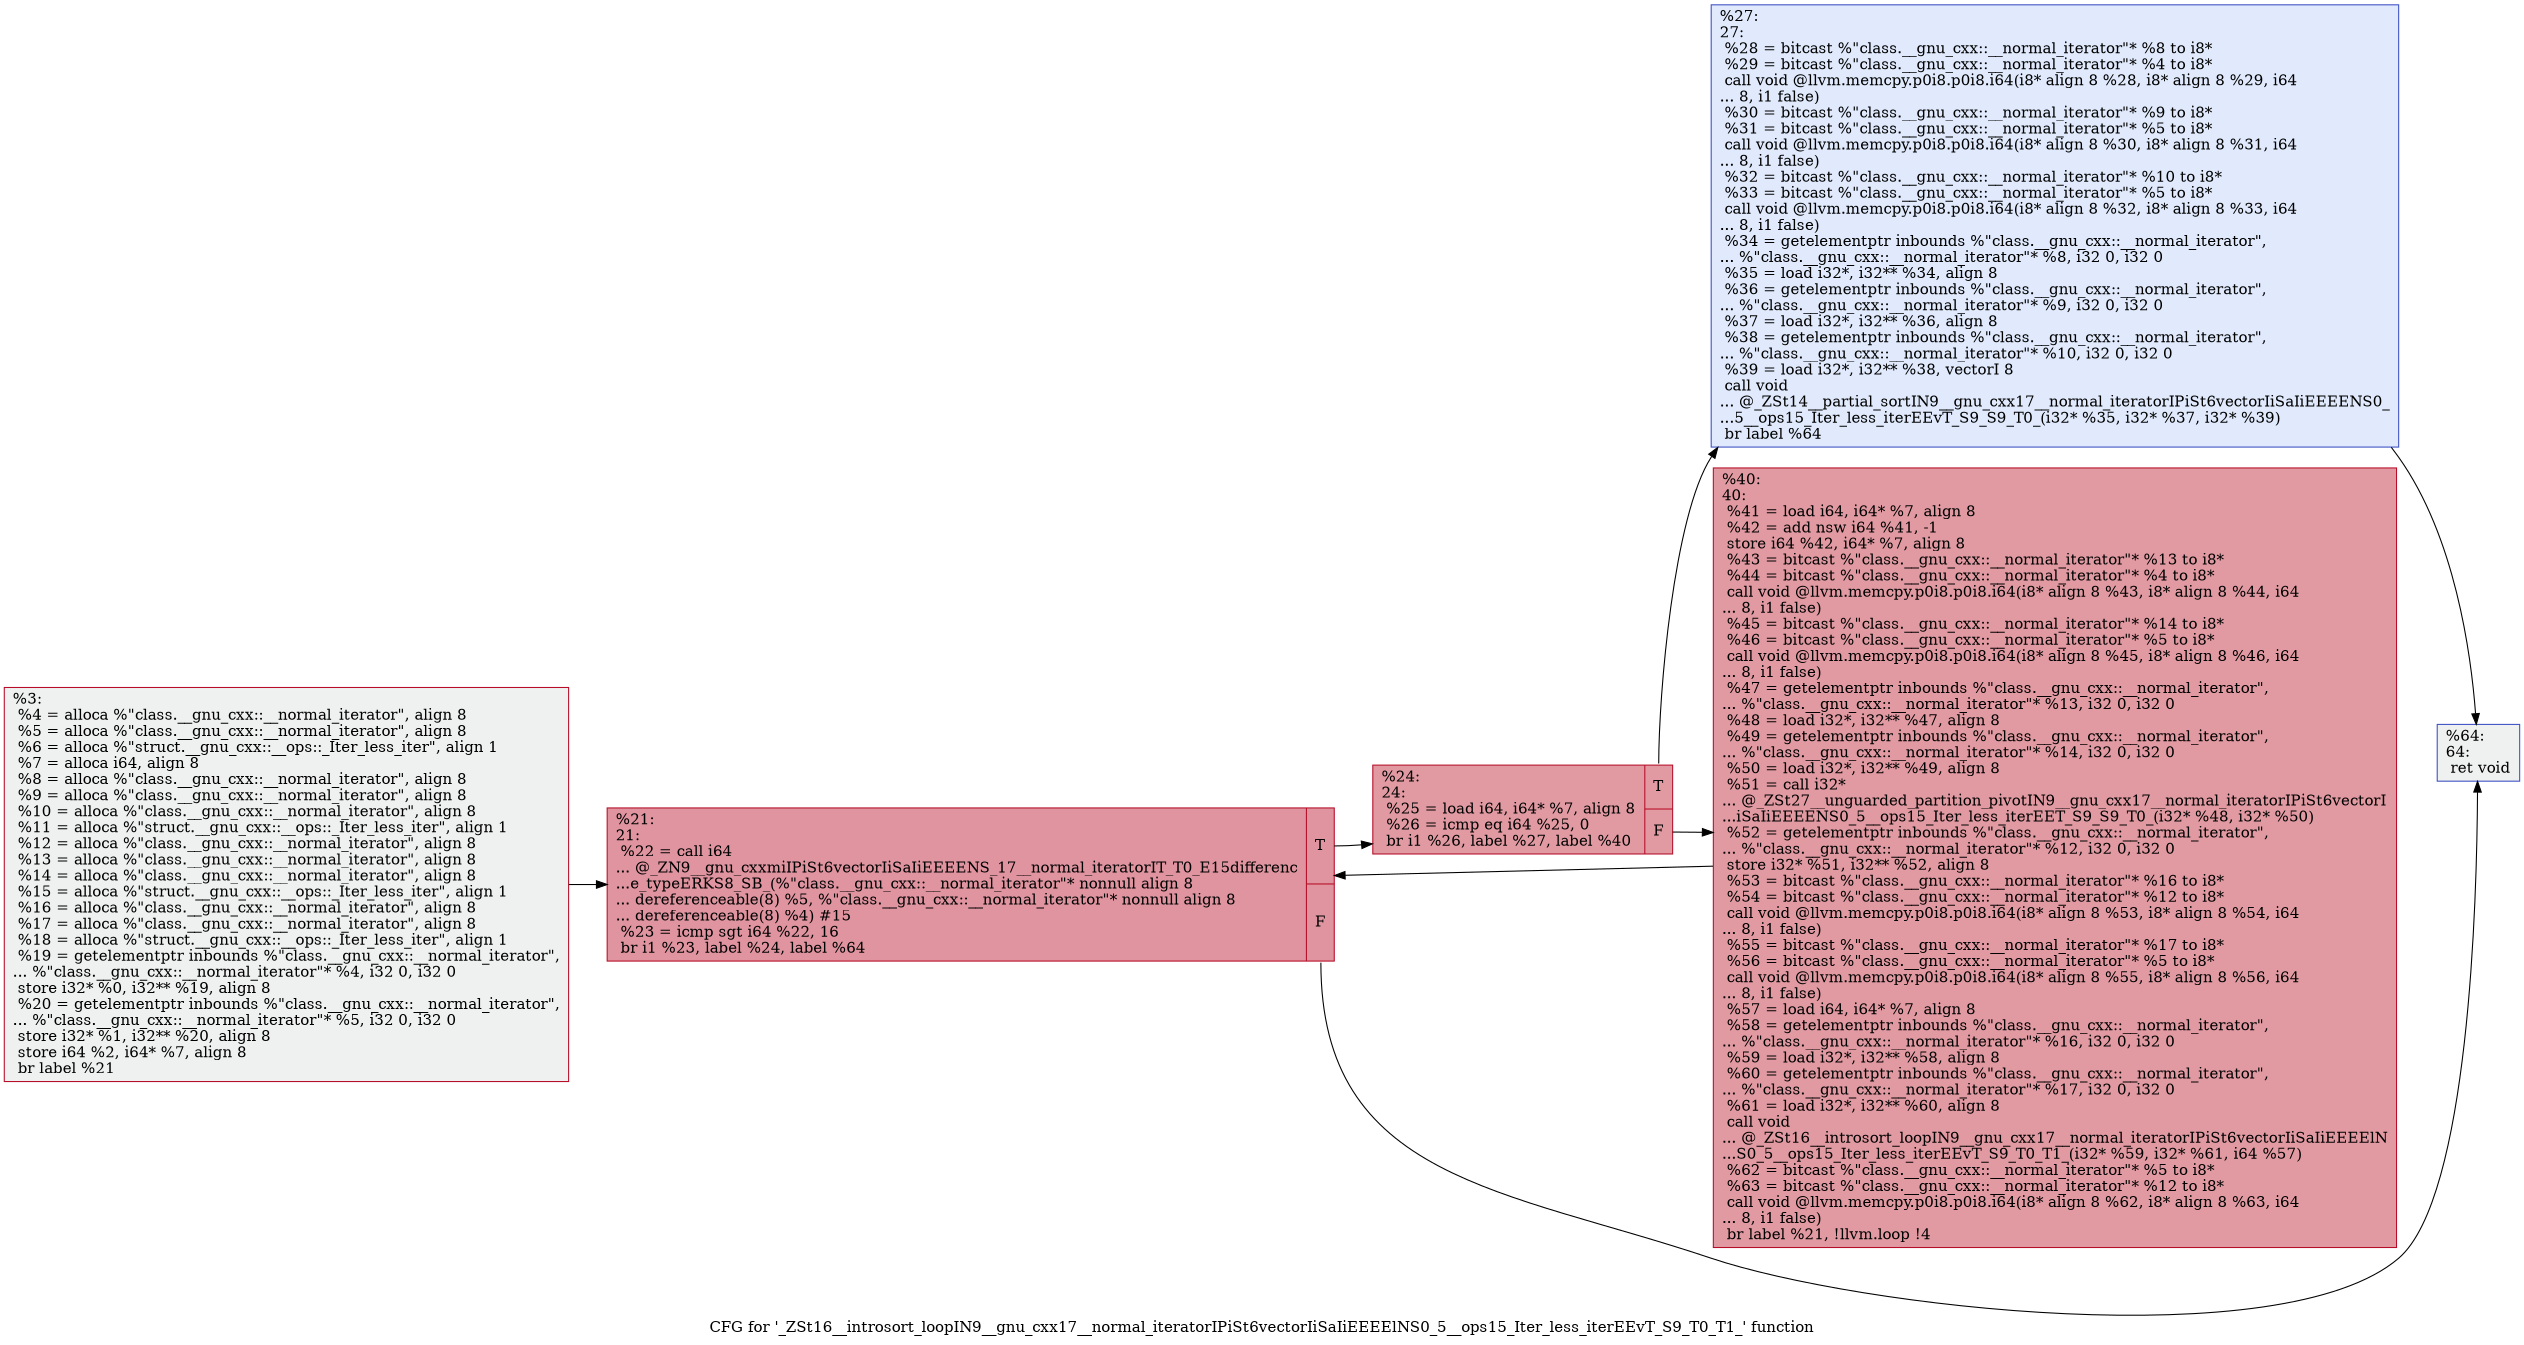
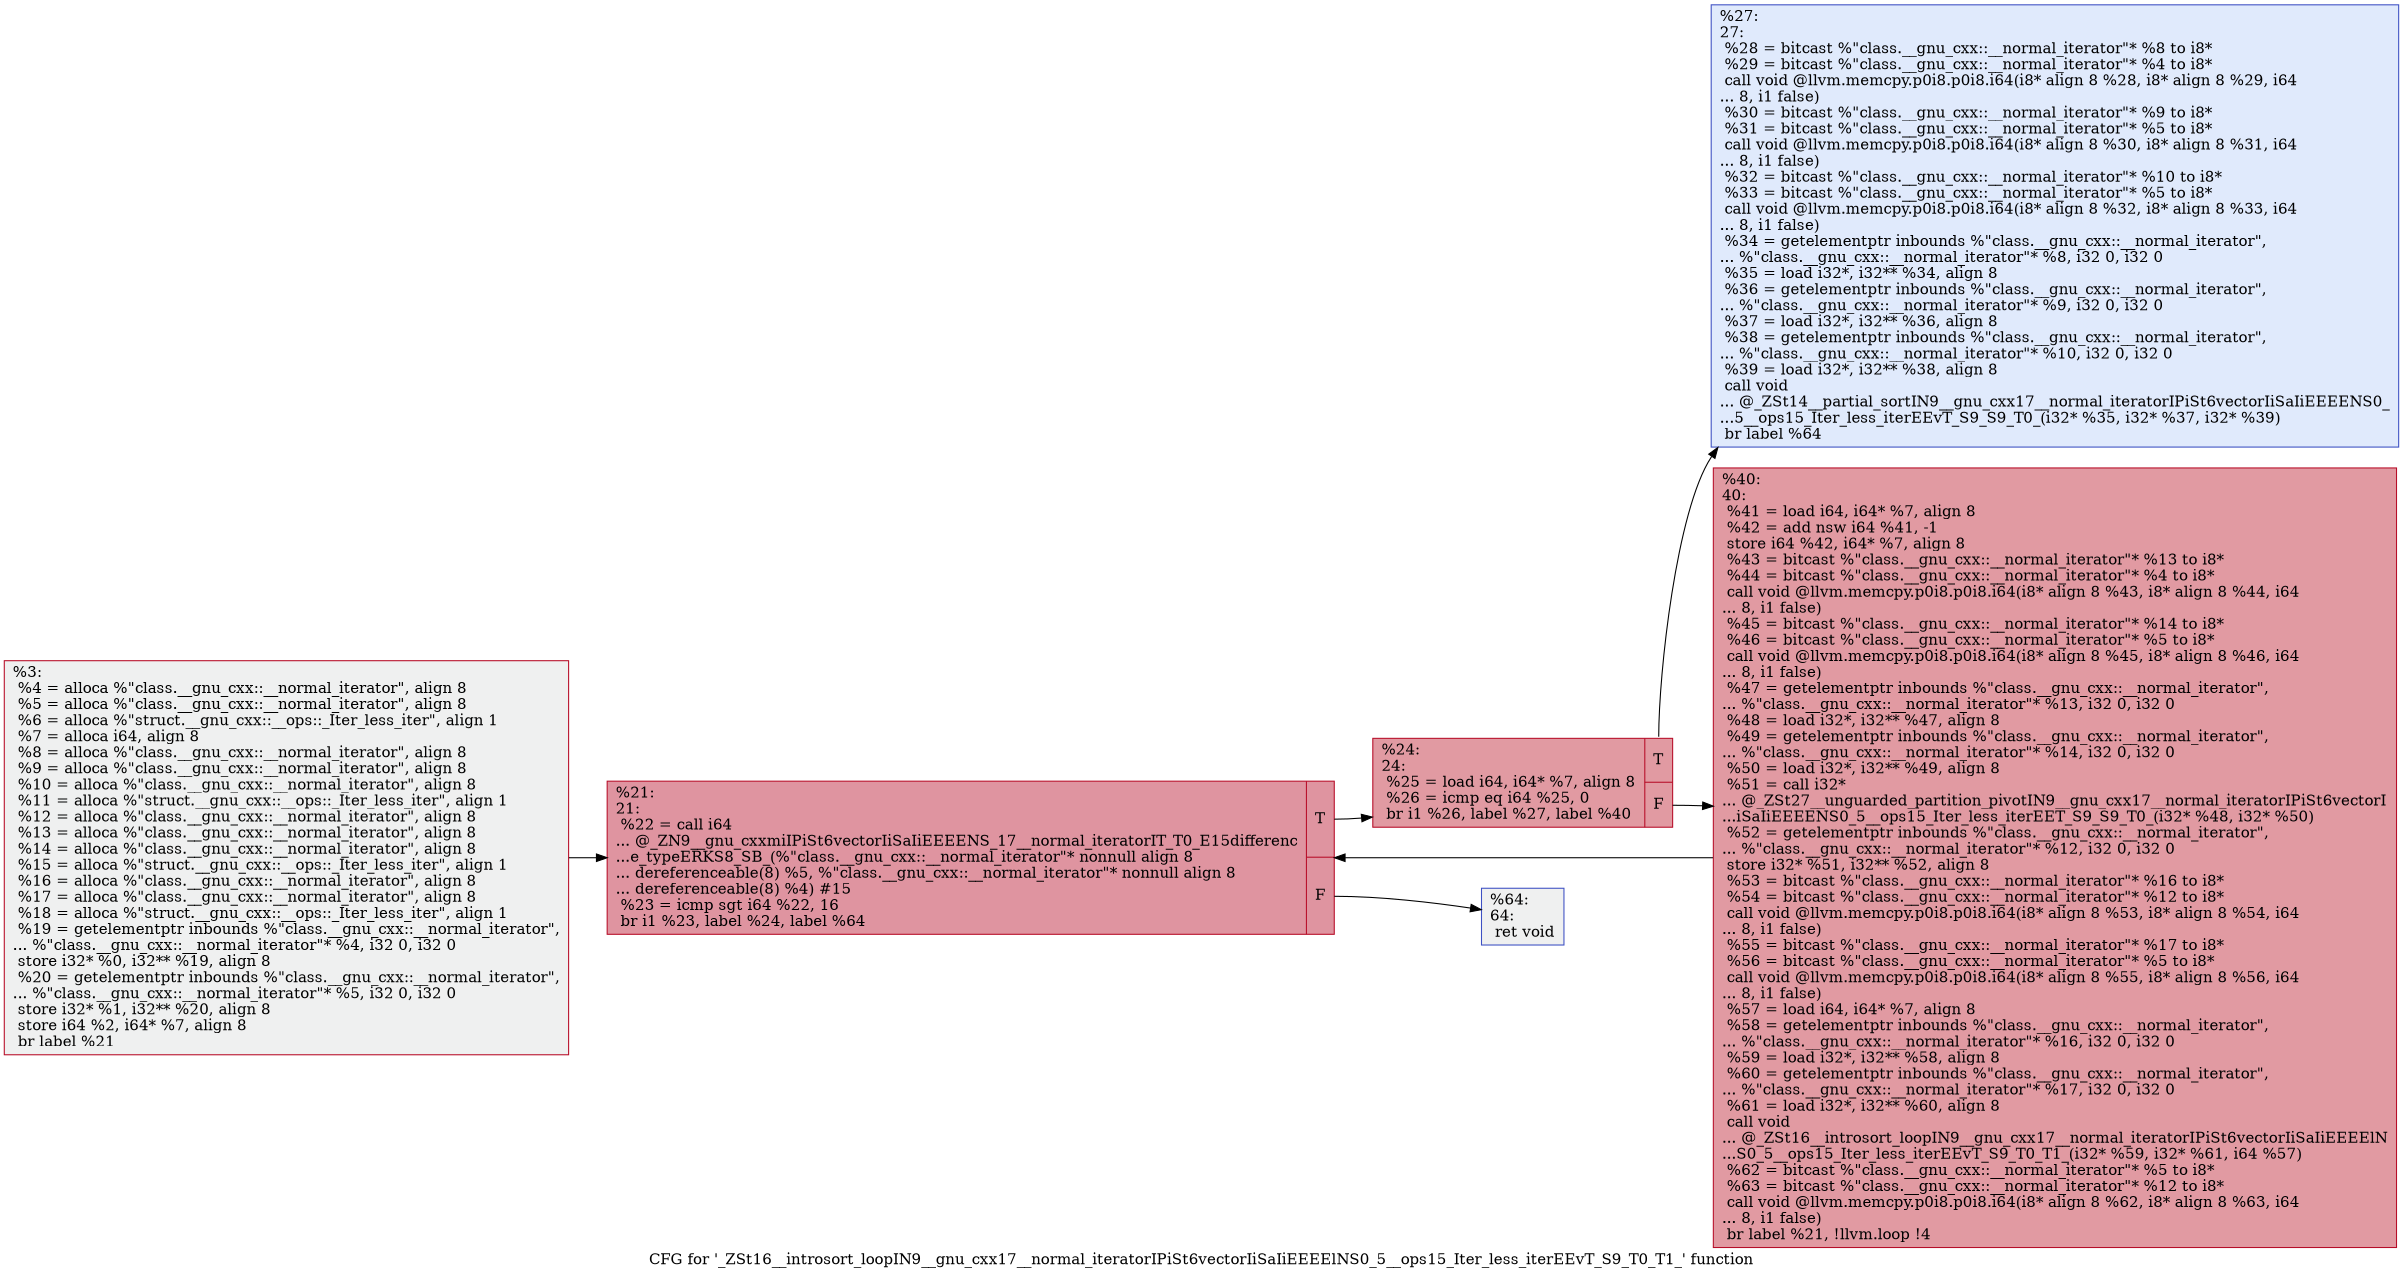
node "%27:": text "%39 = load i32*, i32** %38, vectorI 8" -> "%39 = load i32*, i32** %38, align 8"
edge "%27:" -> "%64:": removed
